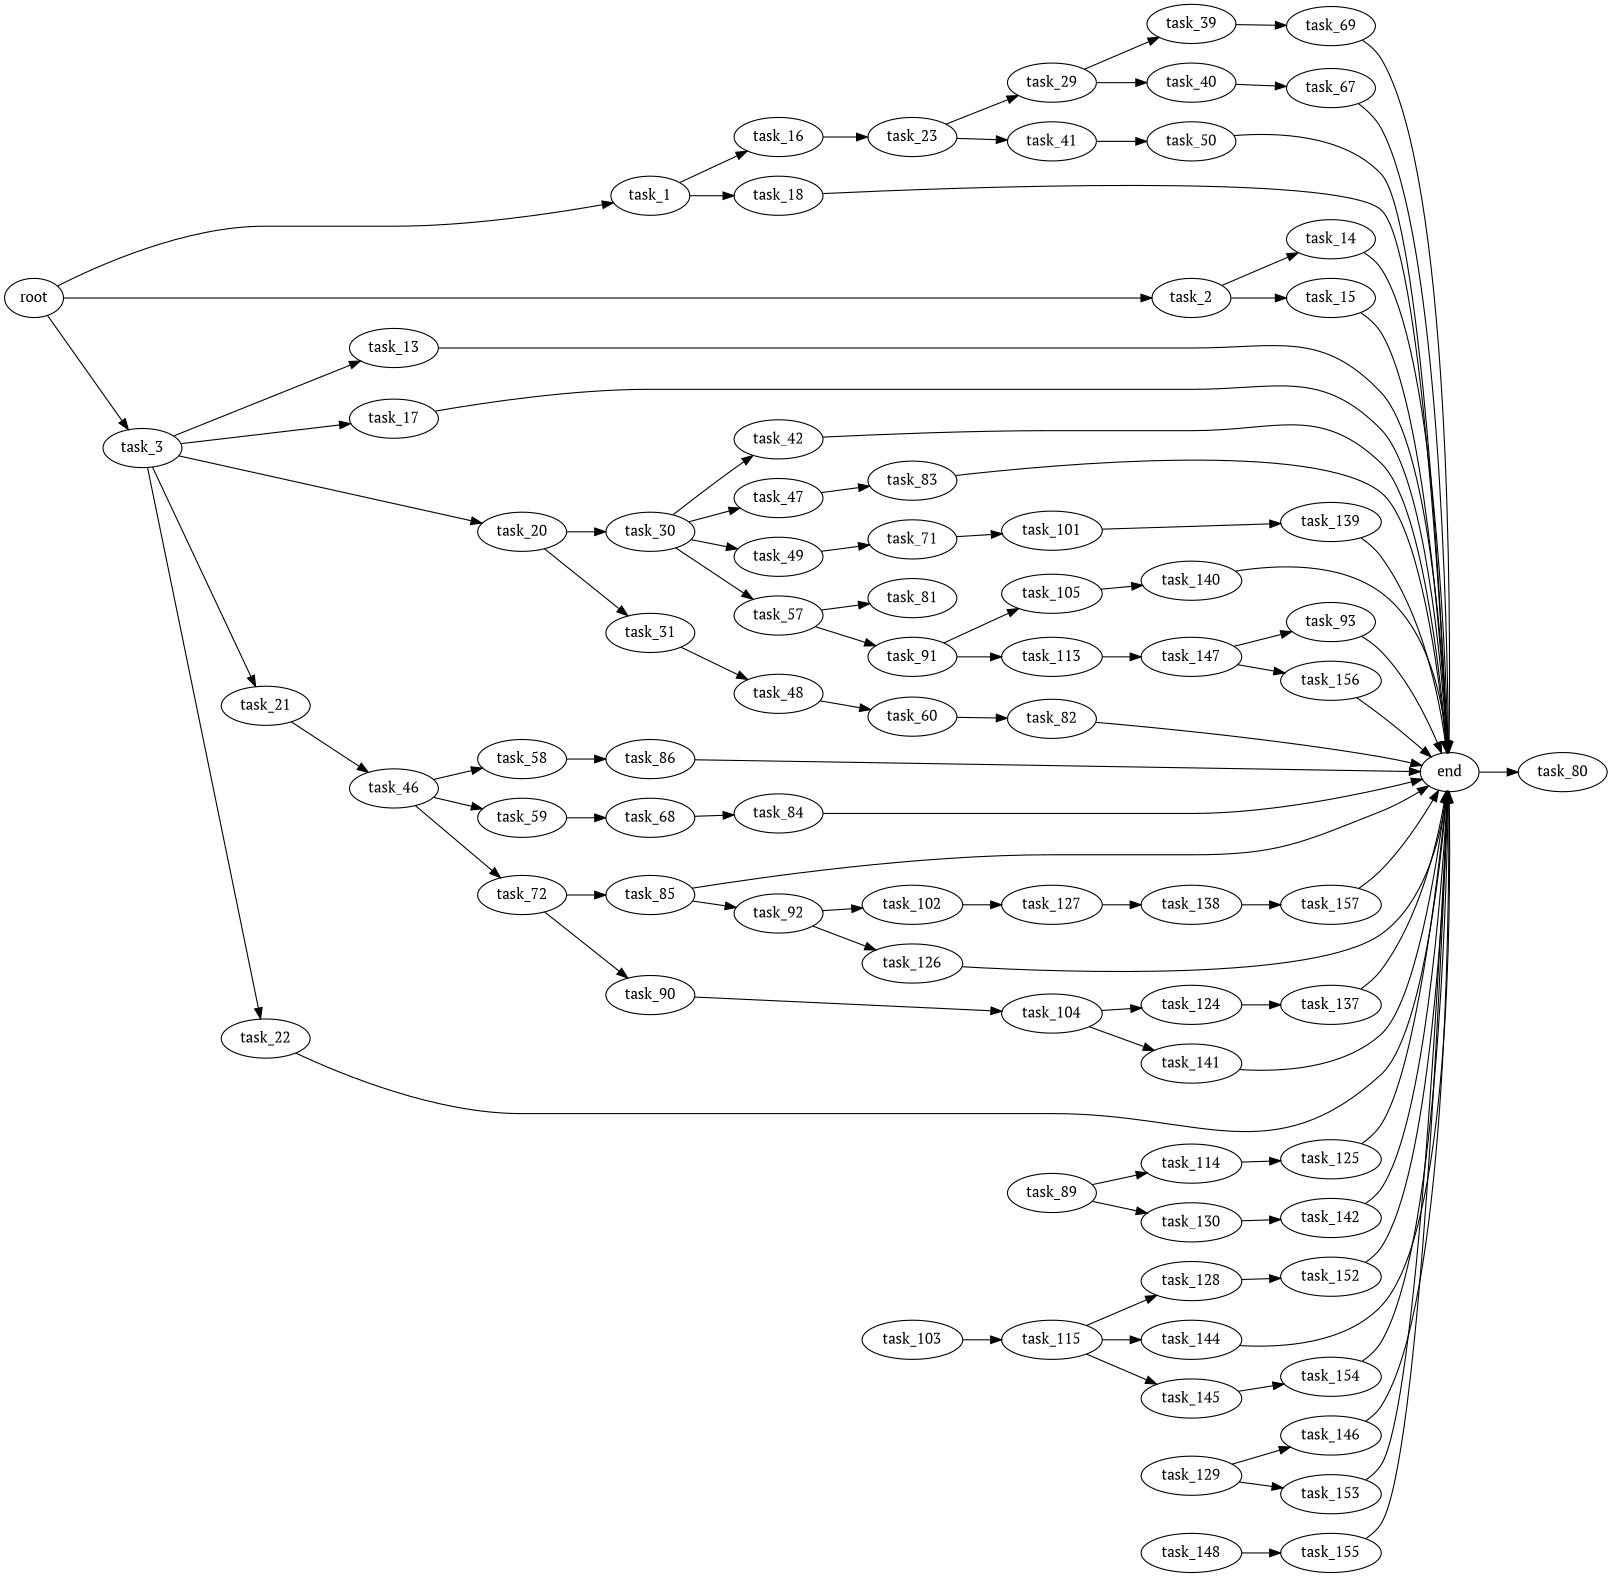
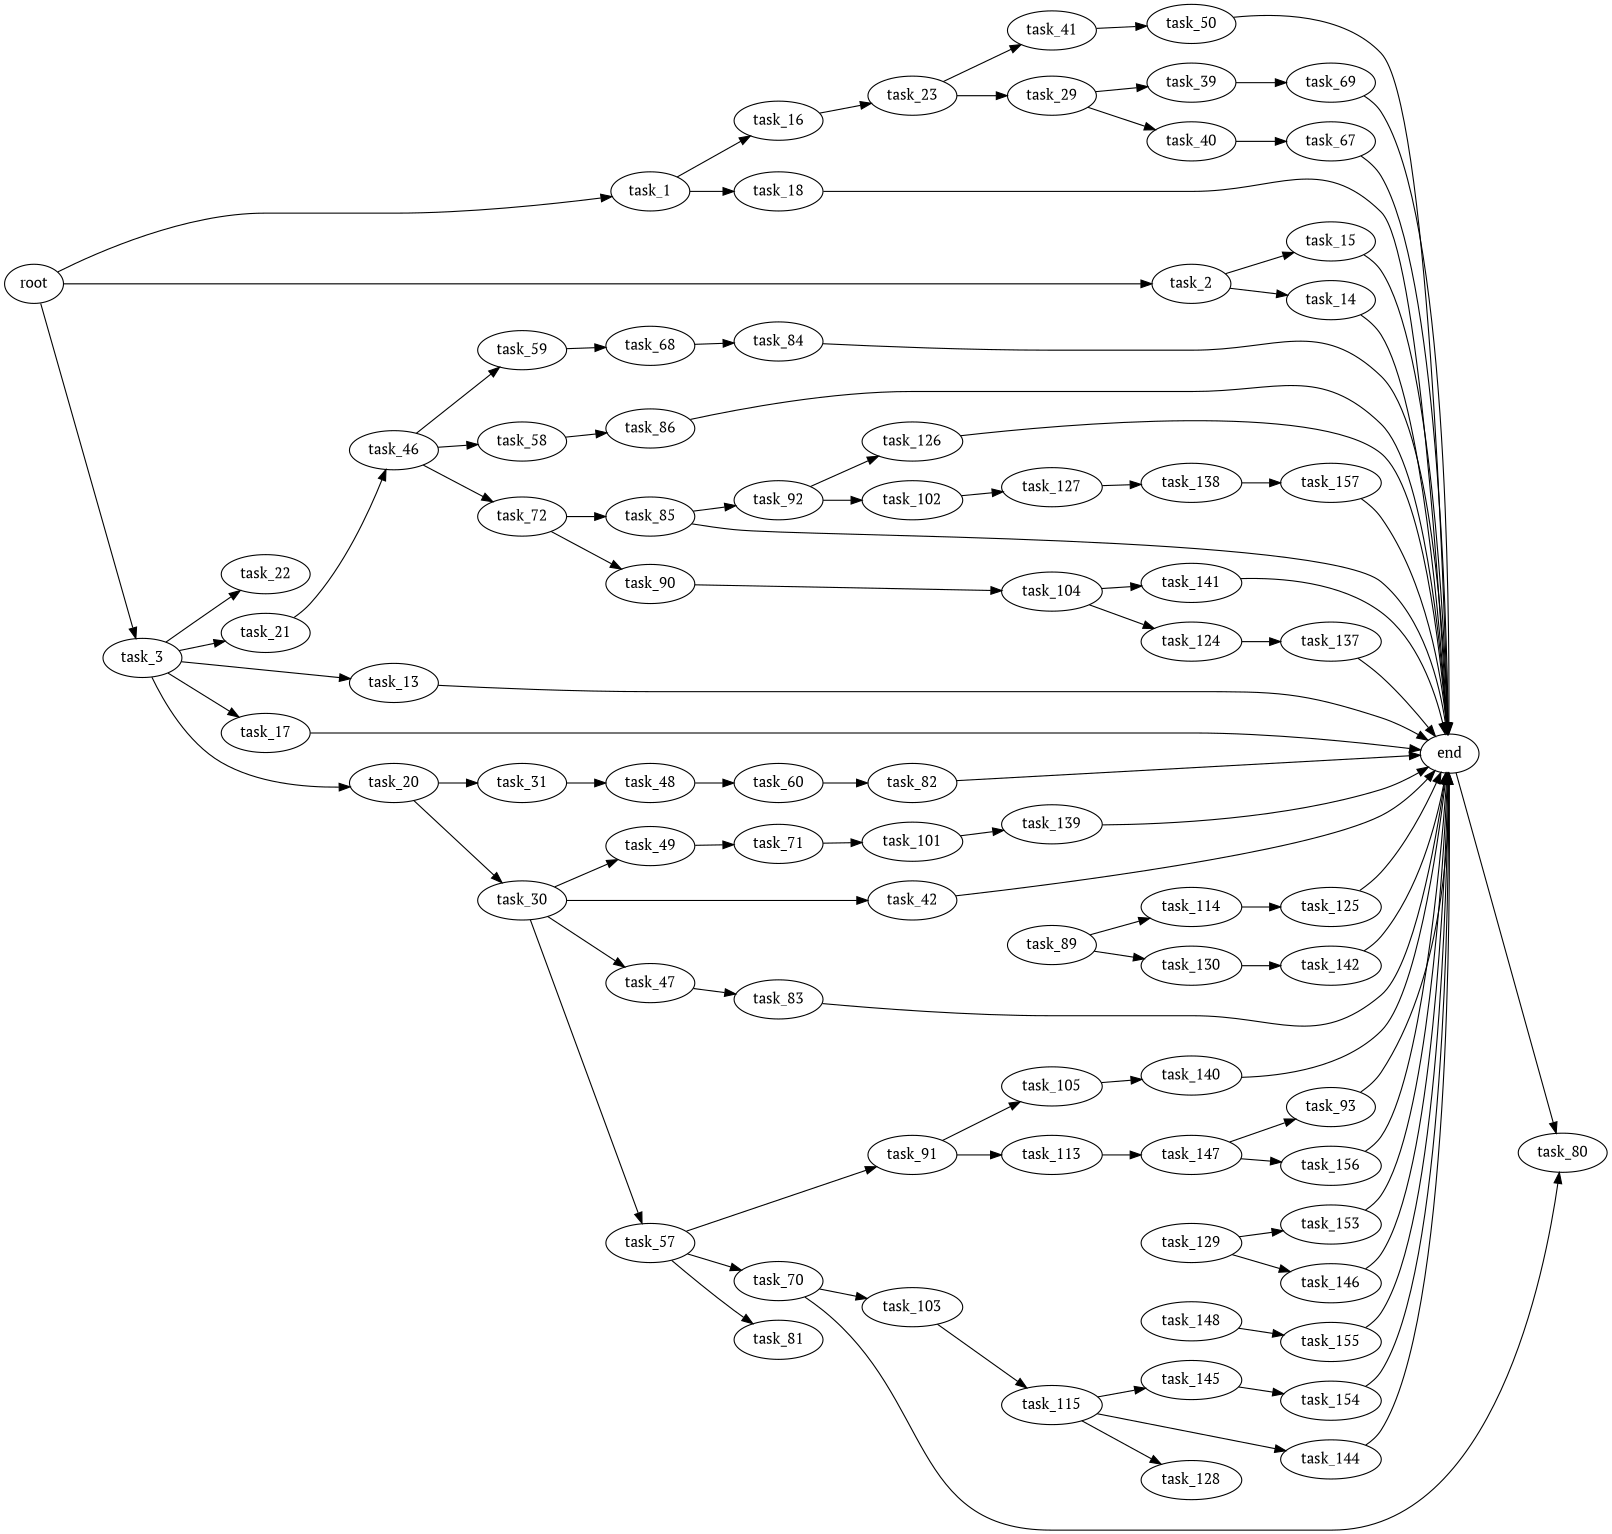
edge "task_22" -> "end": removed
node "task_152": removed
node "task_70": added
